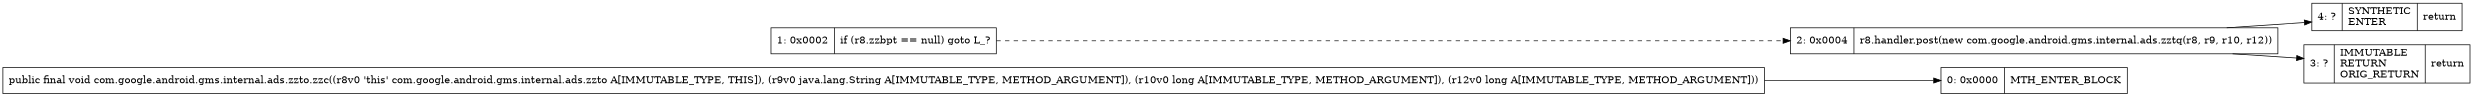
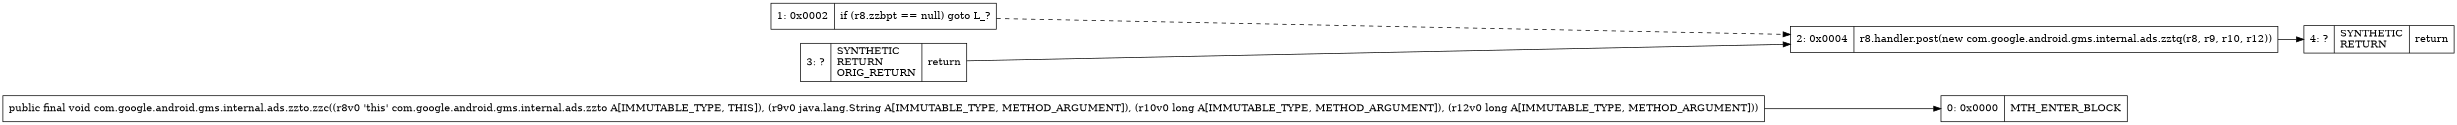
node "4: ?": text "ENTER" -> "RETURN"
node "3: ?": text "IMMUTABLE" -> "SYNTHETIC"
edge "2: 0x0004" -> "3: ?": reversed
